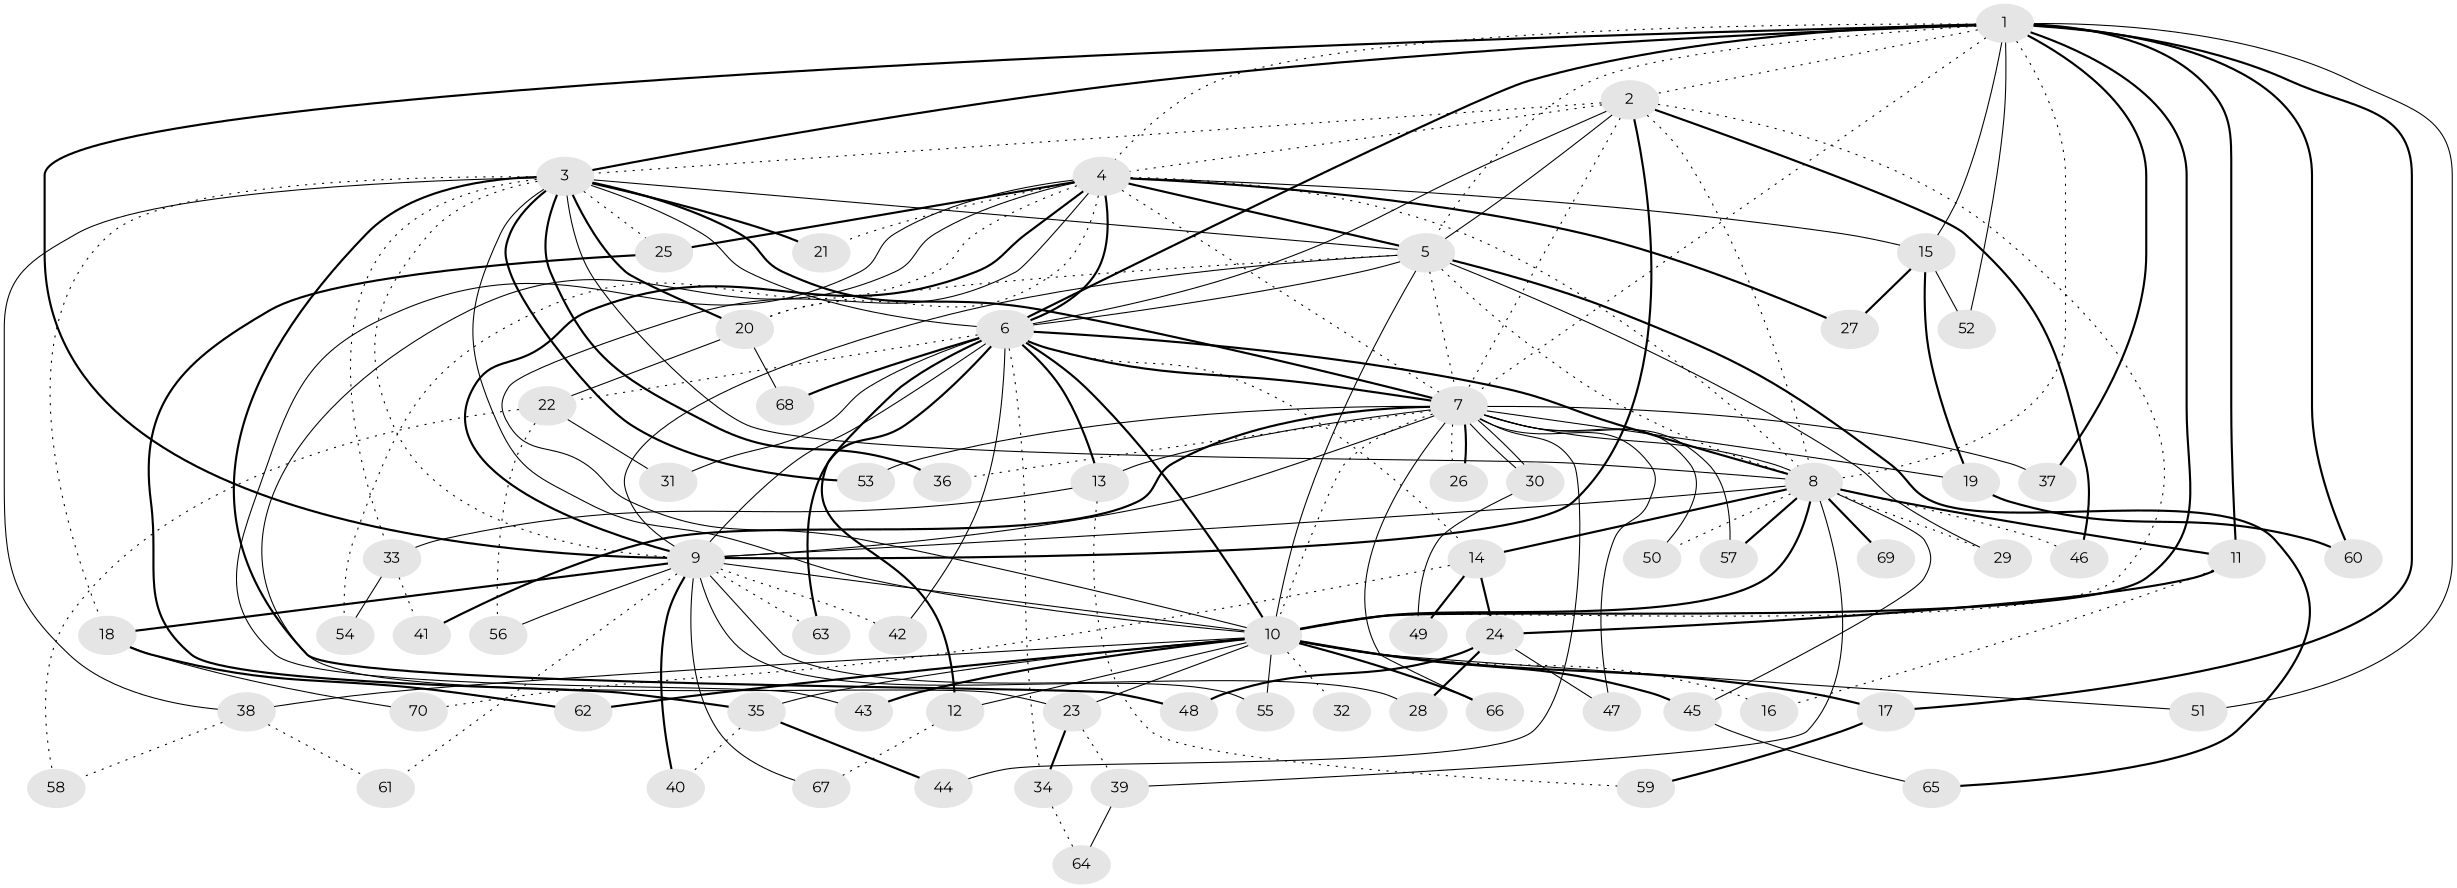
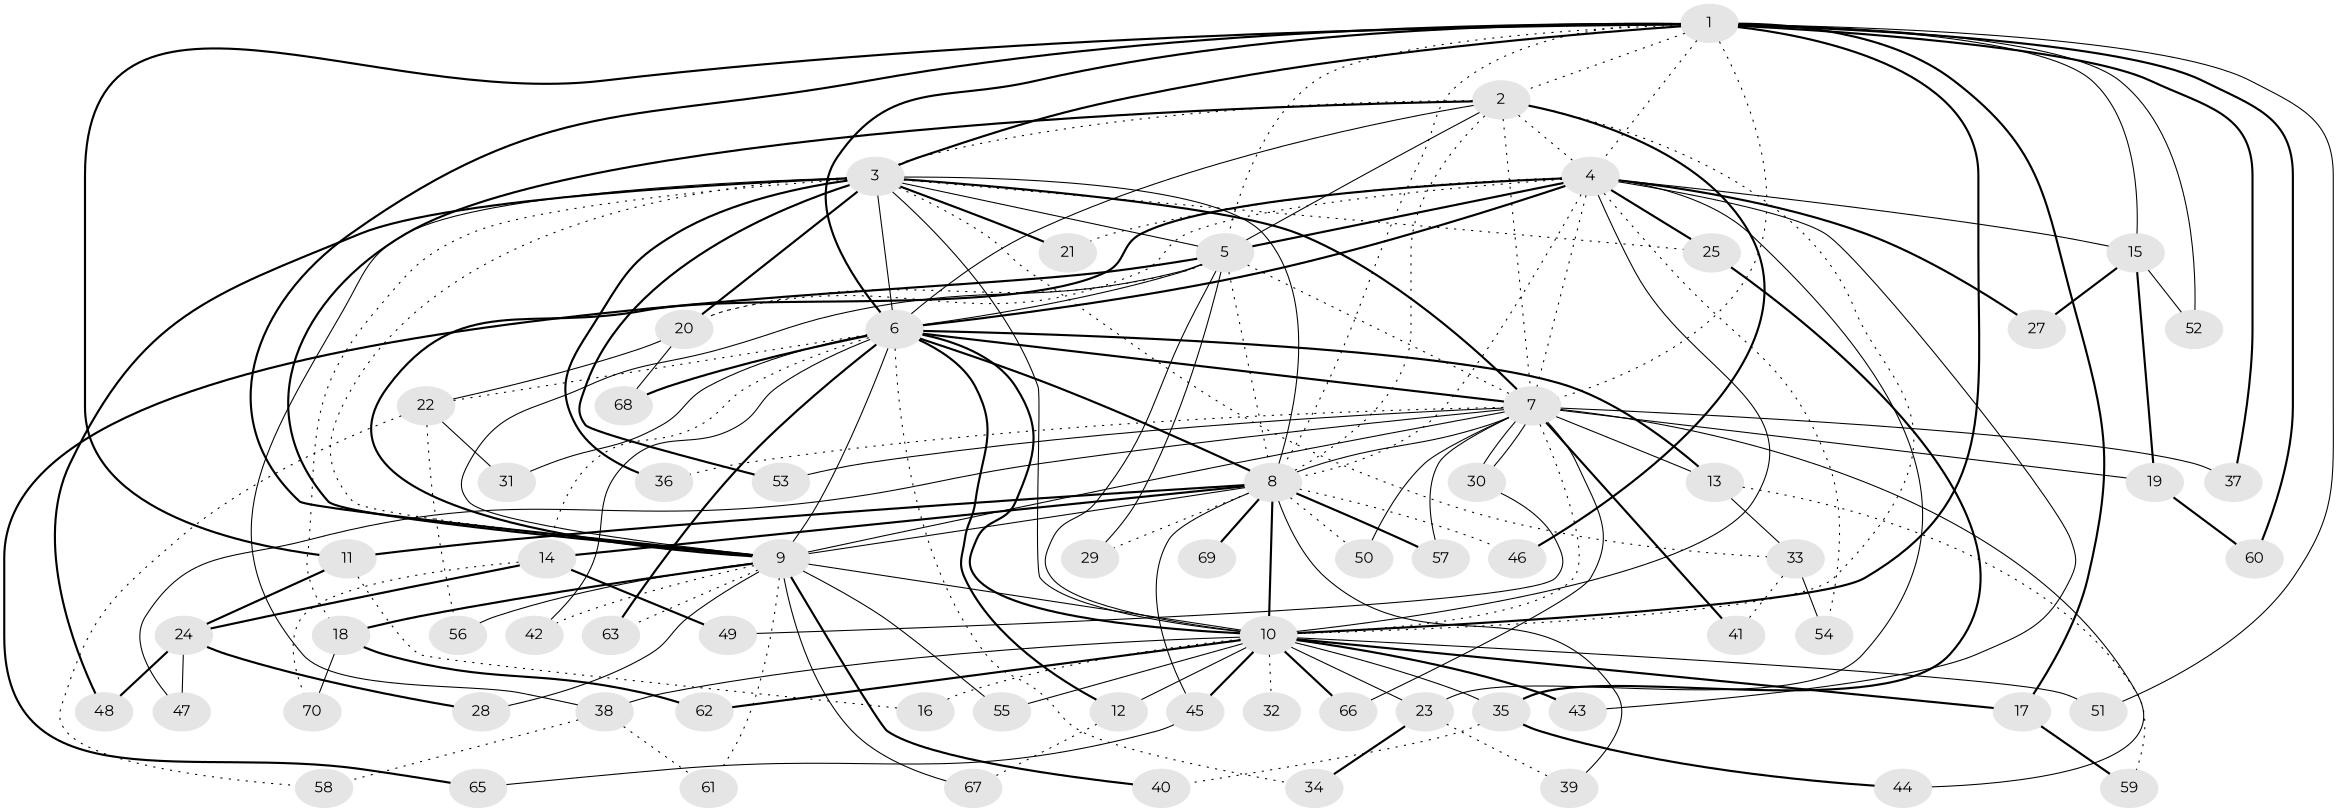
node "26": removed
node "64": removed
